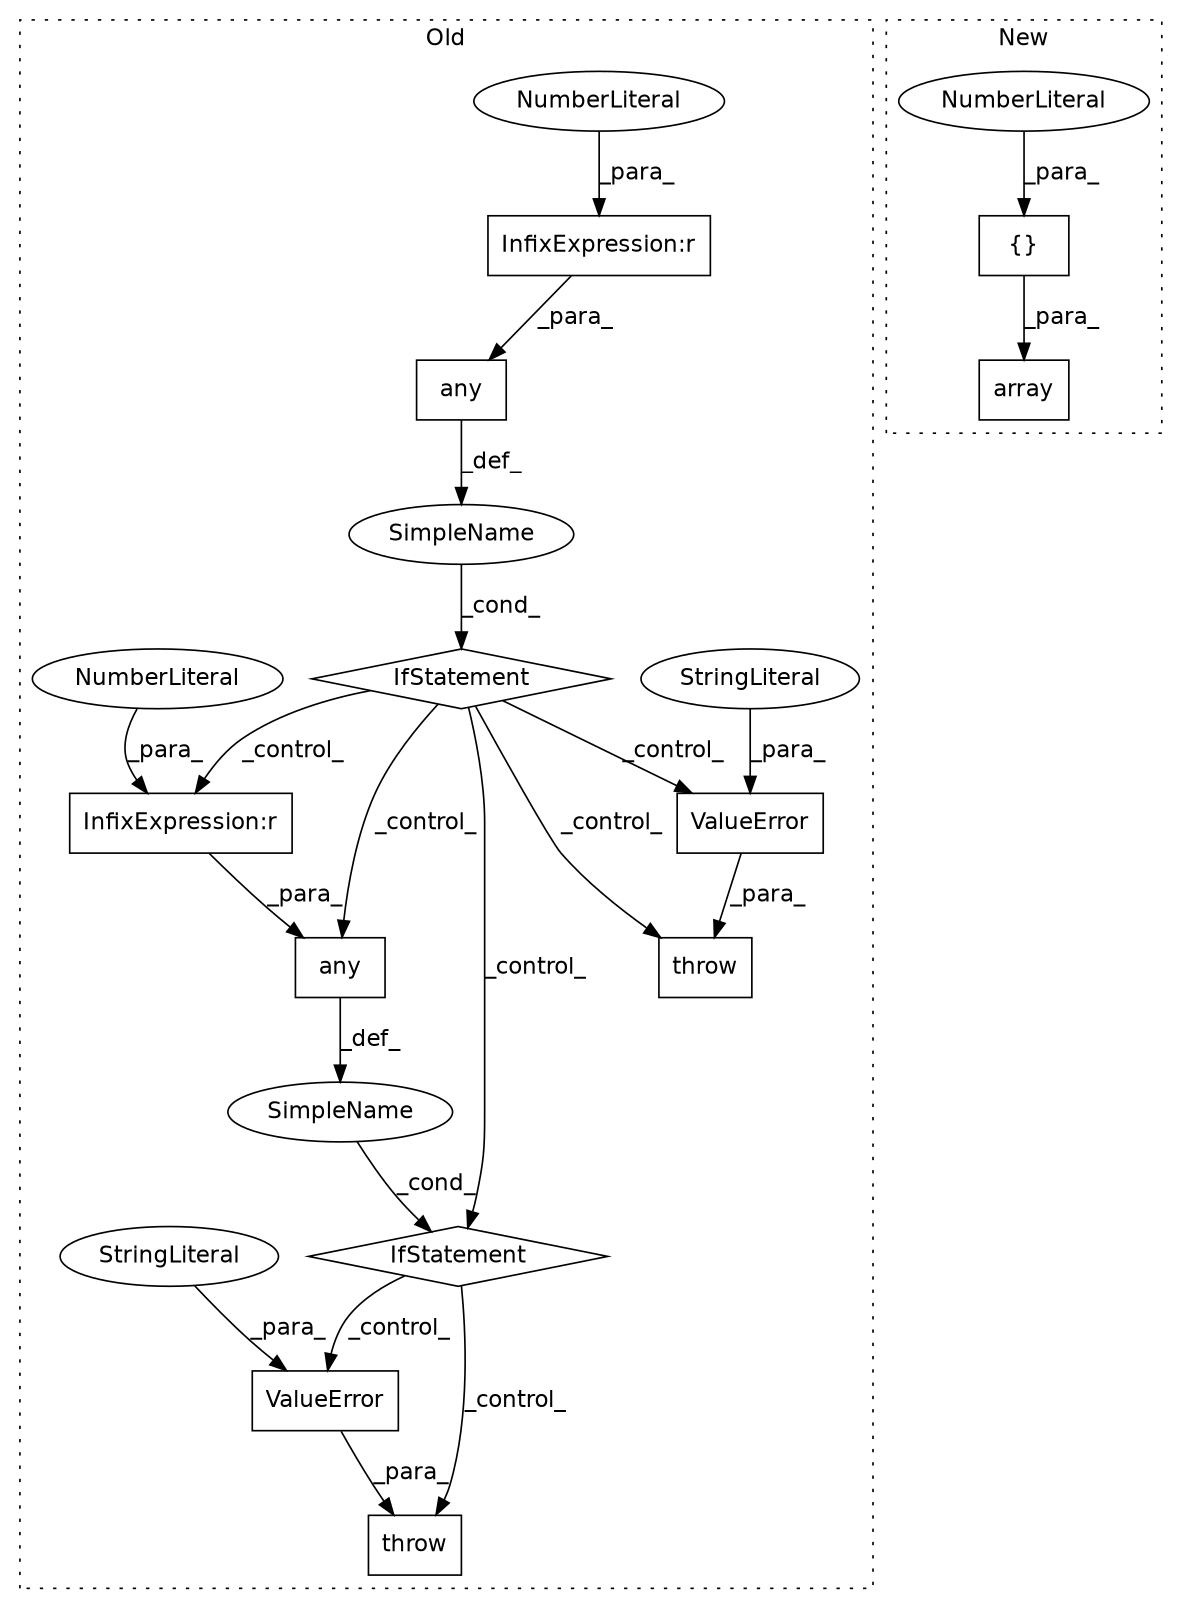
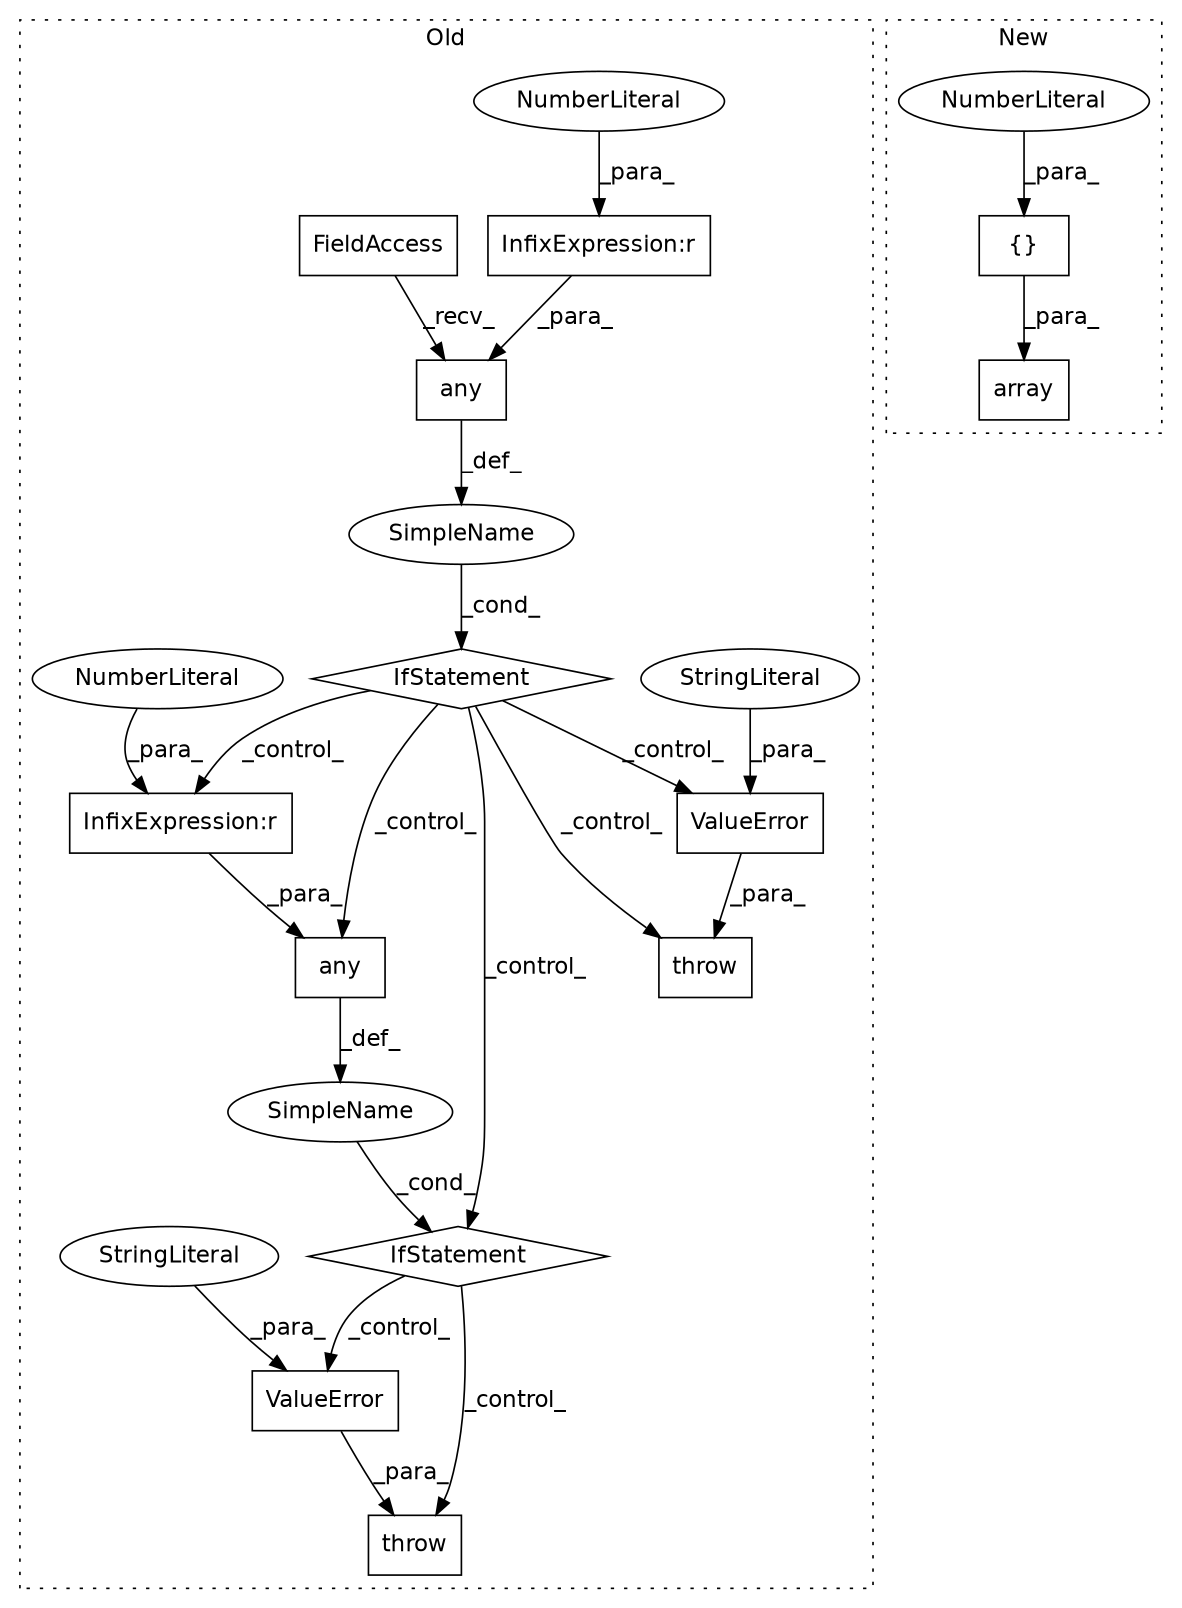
node "FieldAccess": added
